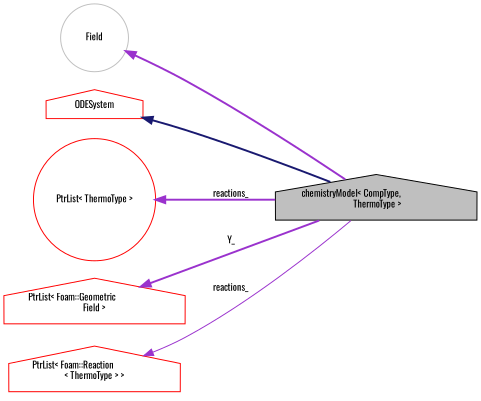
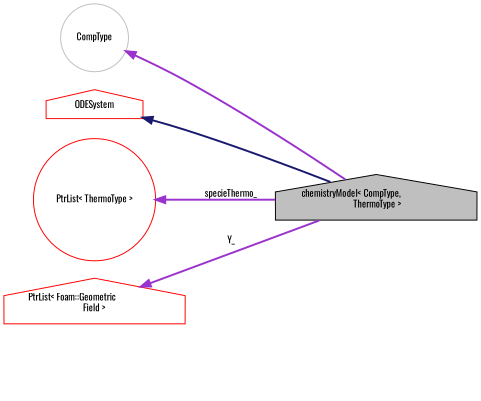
node "Field": label "Field" -> "CompType"
edge "chemistryModel< CompType, ThermoType >" -> "PtrList< ThermoType >": label " reactions_" -> " specieThermo_"
node "PtrList< Foam::Reaction < ThermoType > >": removed
